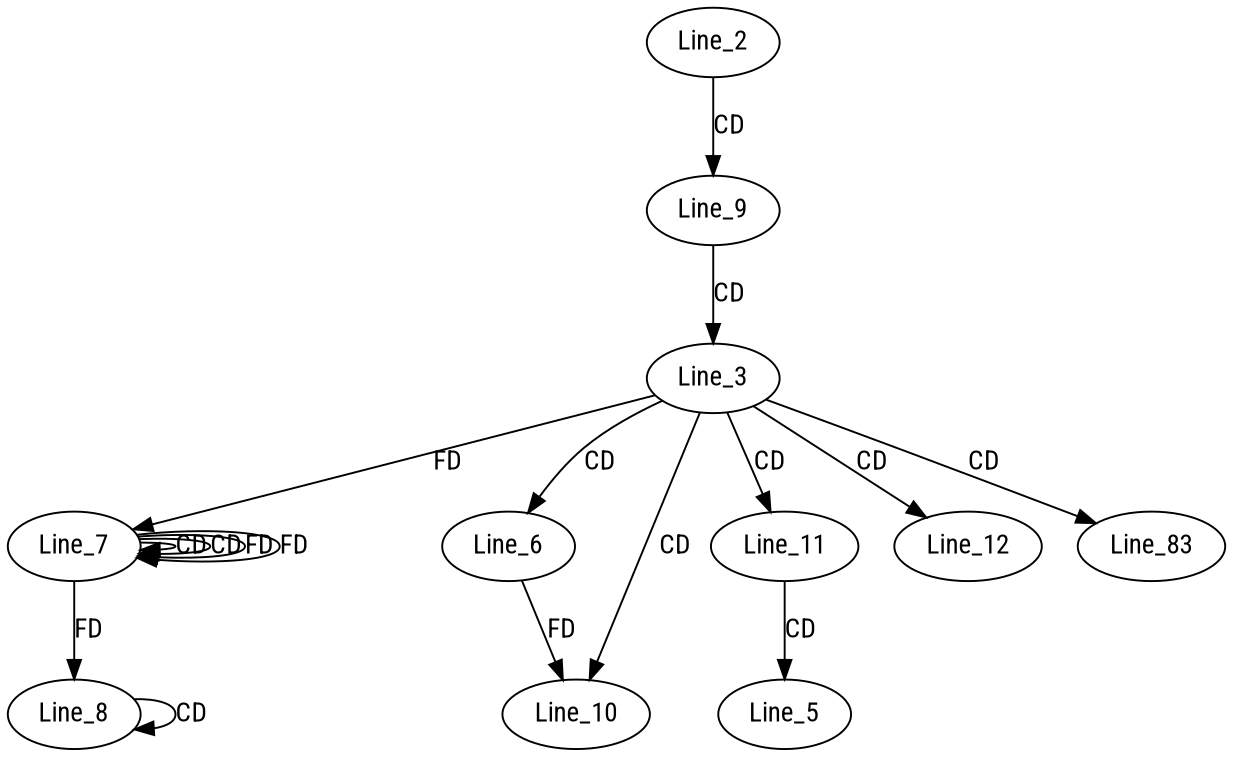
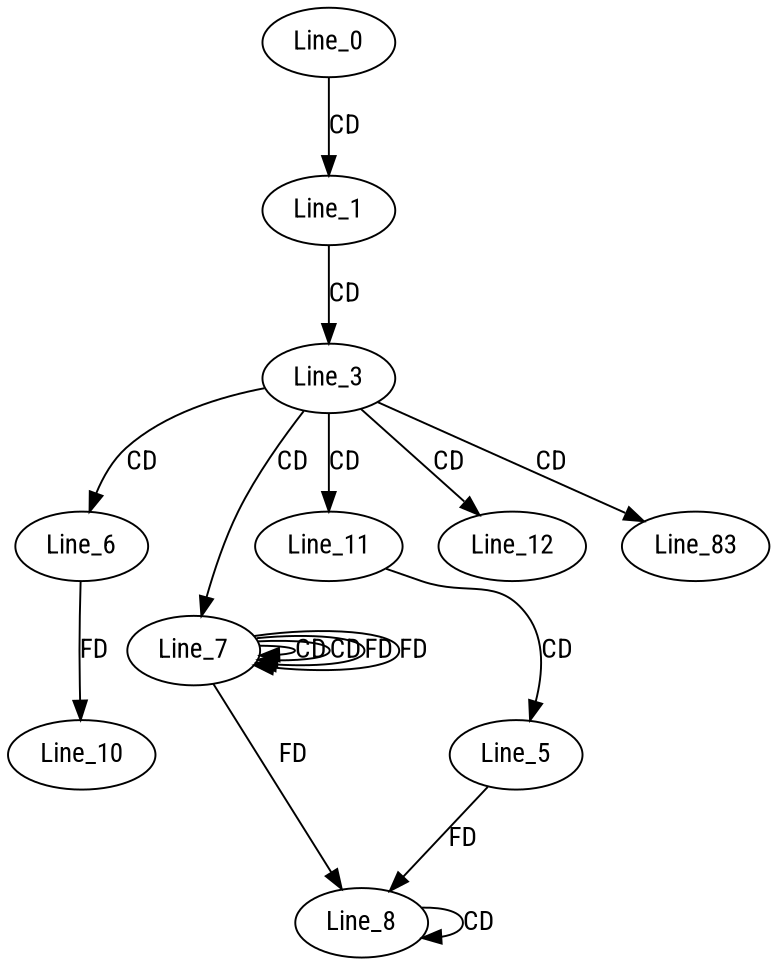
node "Line_2": label "Line_2" -> "Line_0"
node "Line_9": label "Line_9" -> "Line_1"
edge "Line_3" -> "Line_7": label "FD" -> "CD"
edge "Line_3" -> "Line_10": removed, label "CD"
edge "Line_5" -> "Line_8": added, label "FD"
